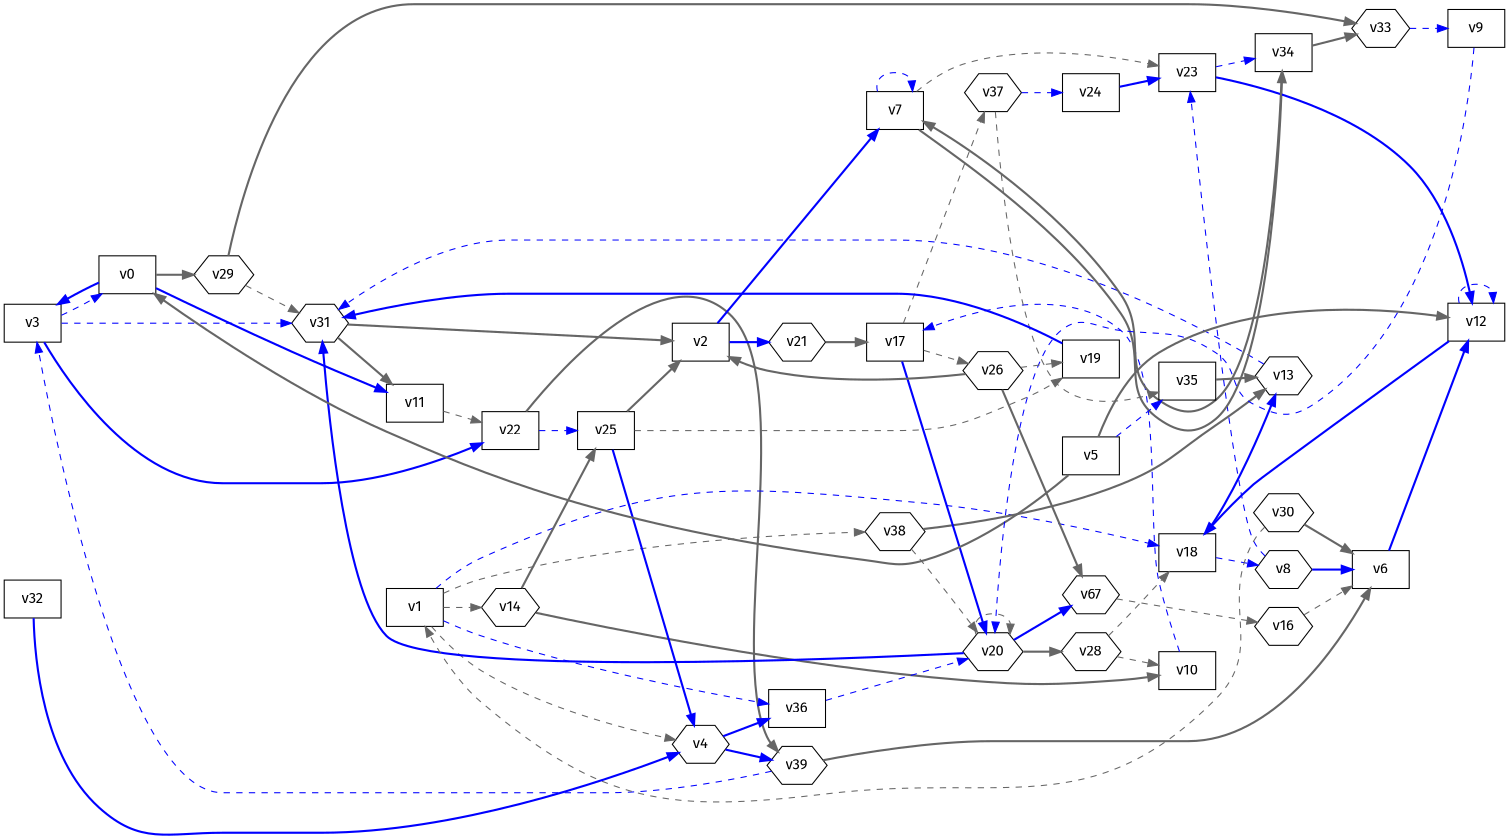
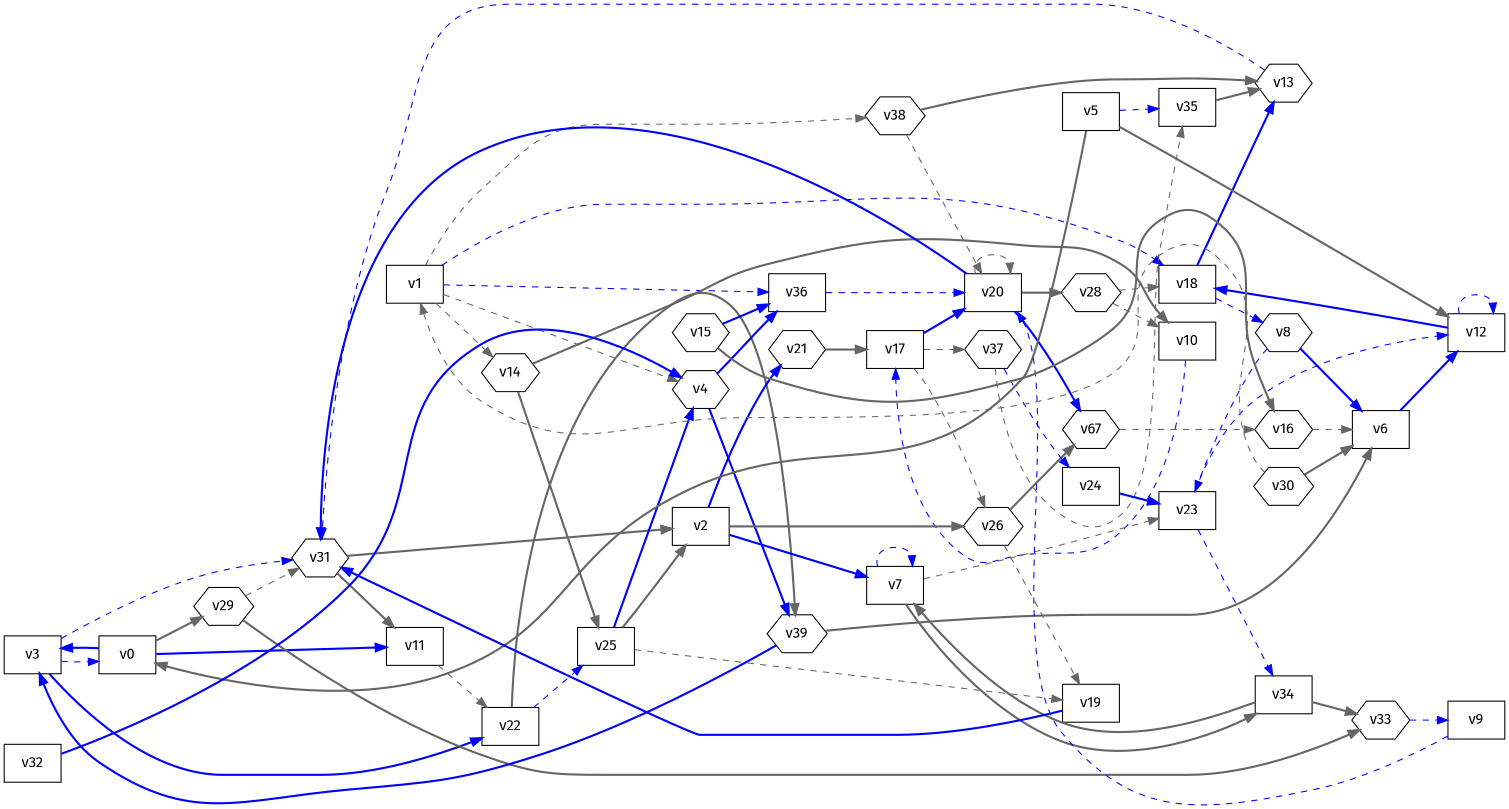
edge "v23" -> "v12": style bold -> dashed
node "v15": added
edge "v26" -> "v2": reversed
node "v20": shape hexagon -> box
edge "v39" -> "v3": style dashed -> bold
